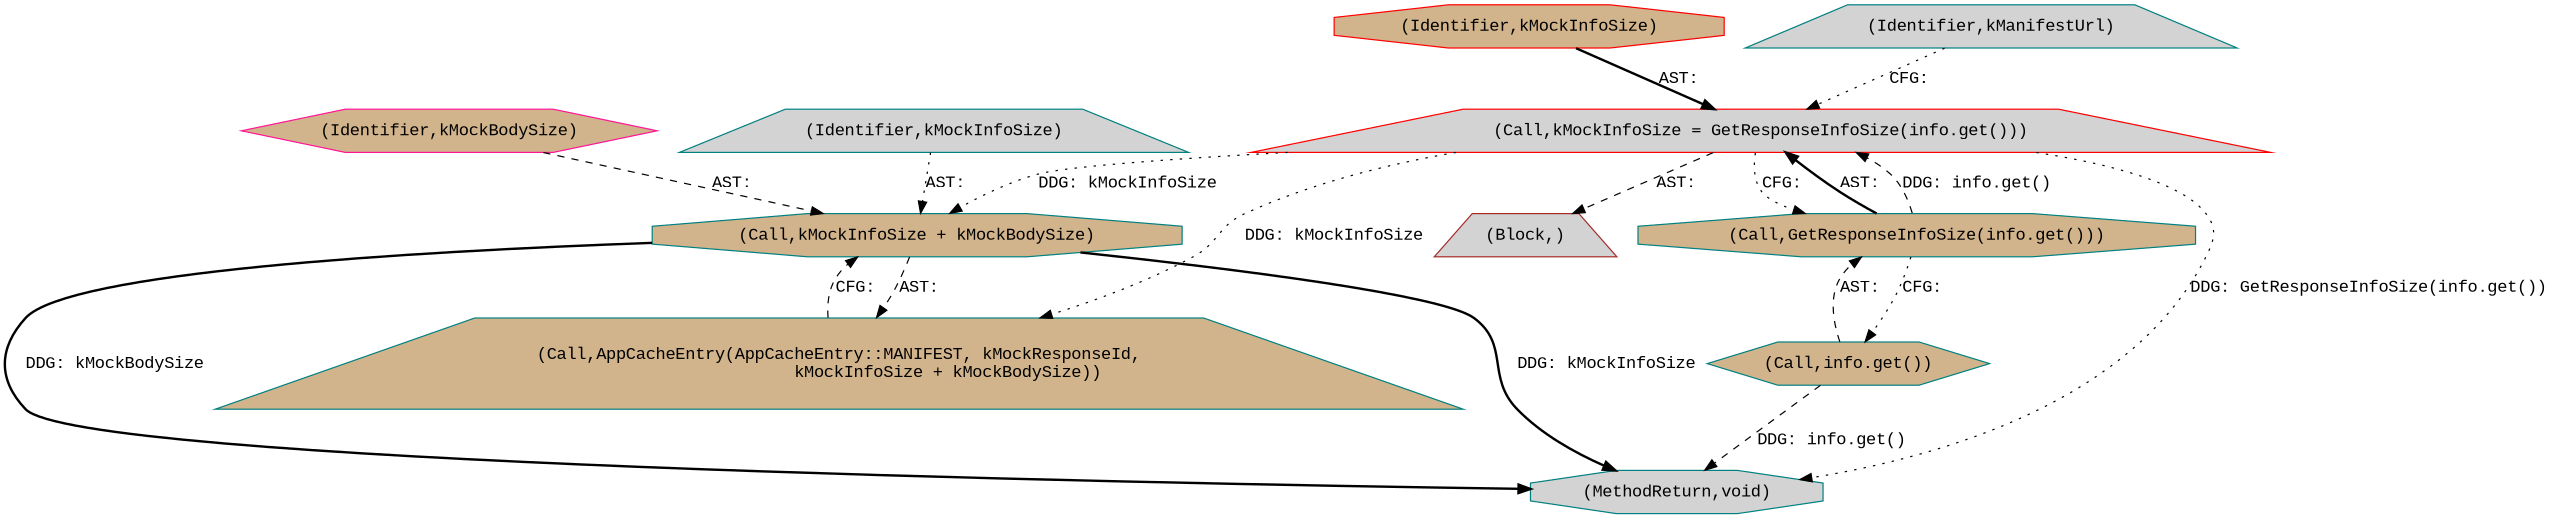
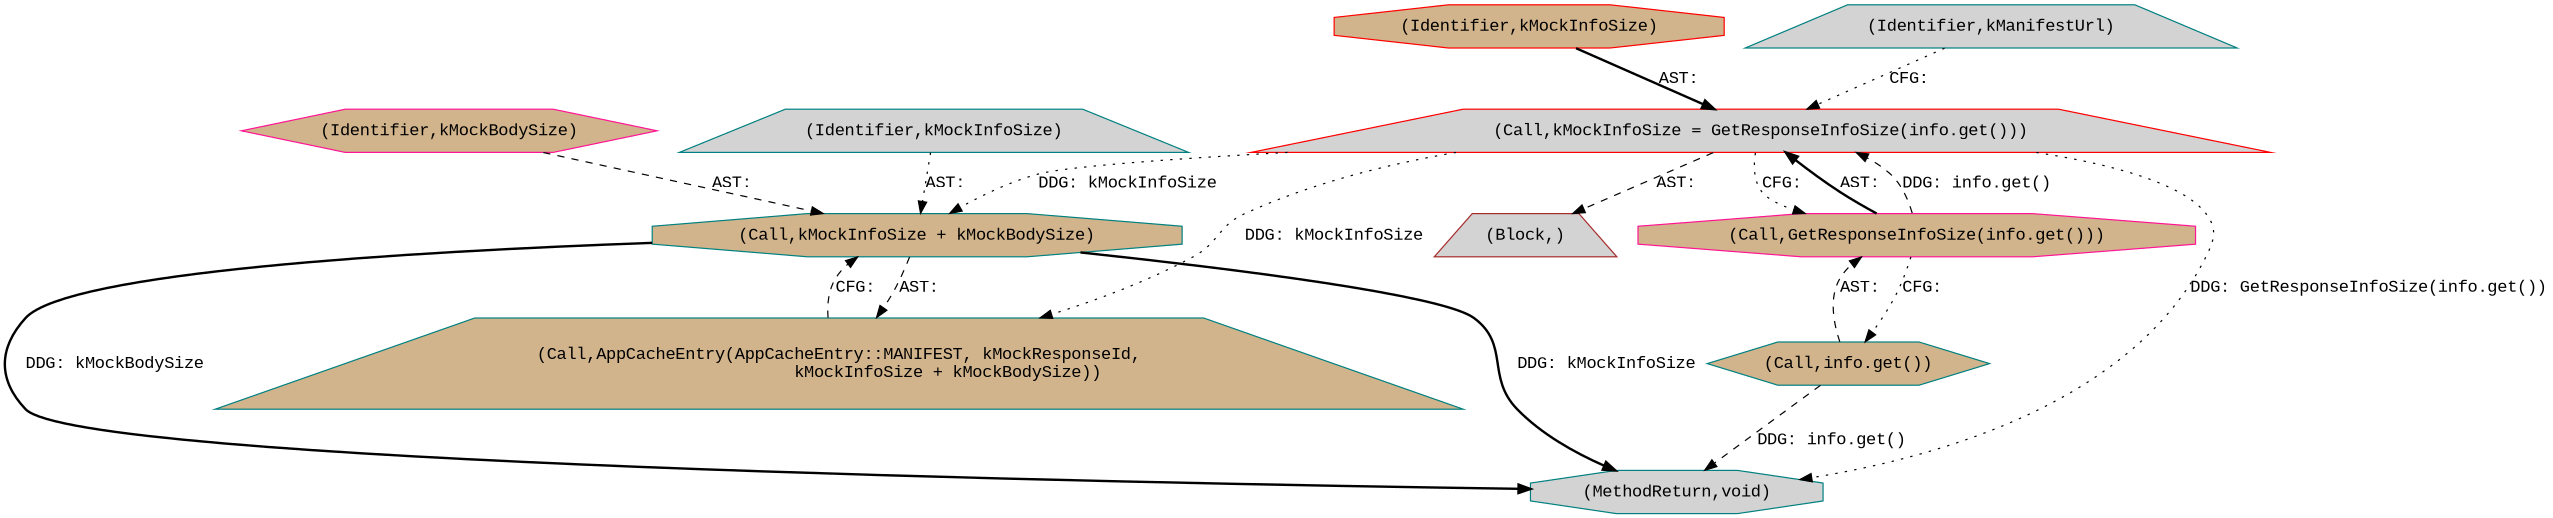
node "(Call,GetResponseInfoSize(info.get()))": color teal -> deeppink
